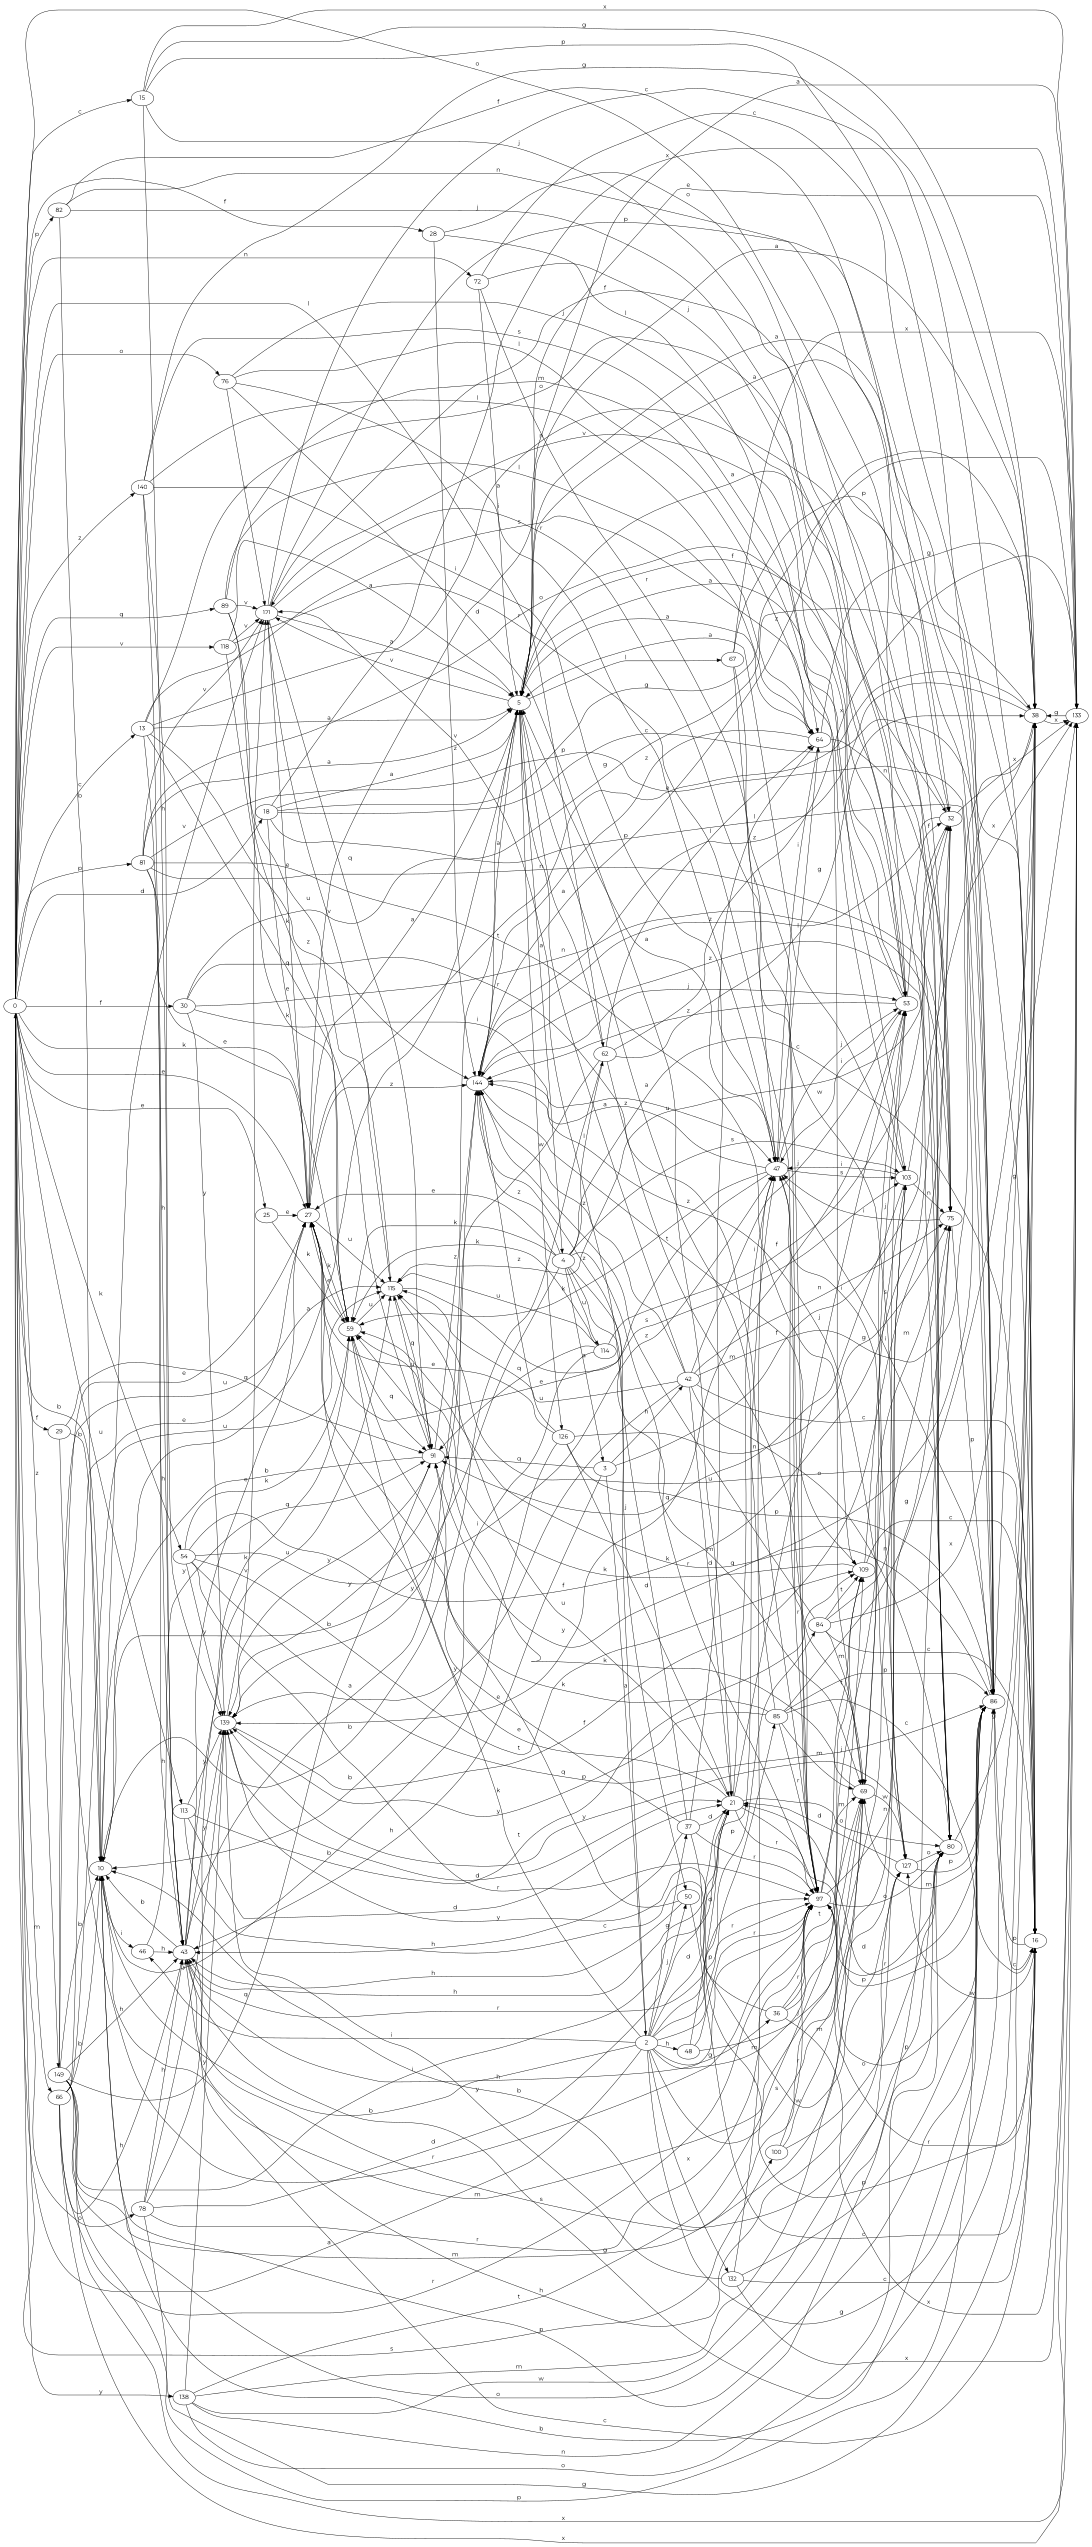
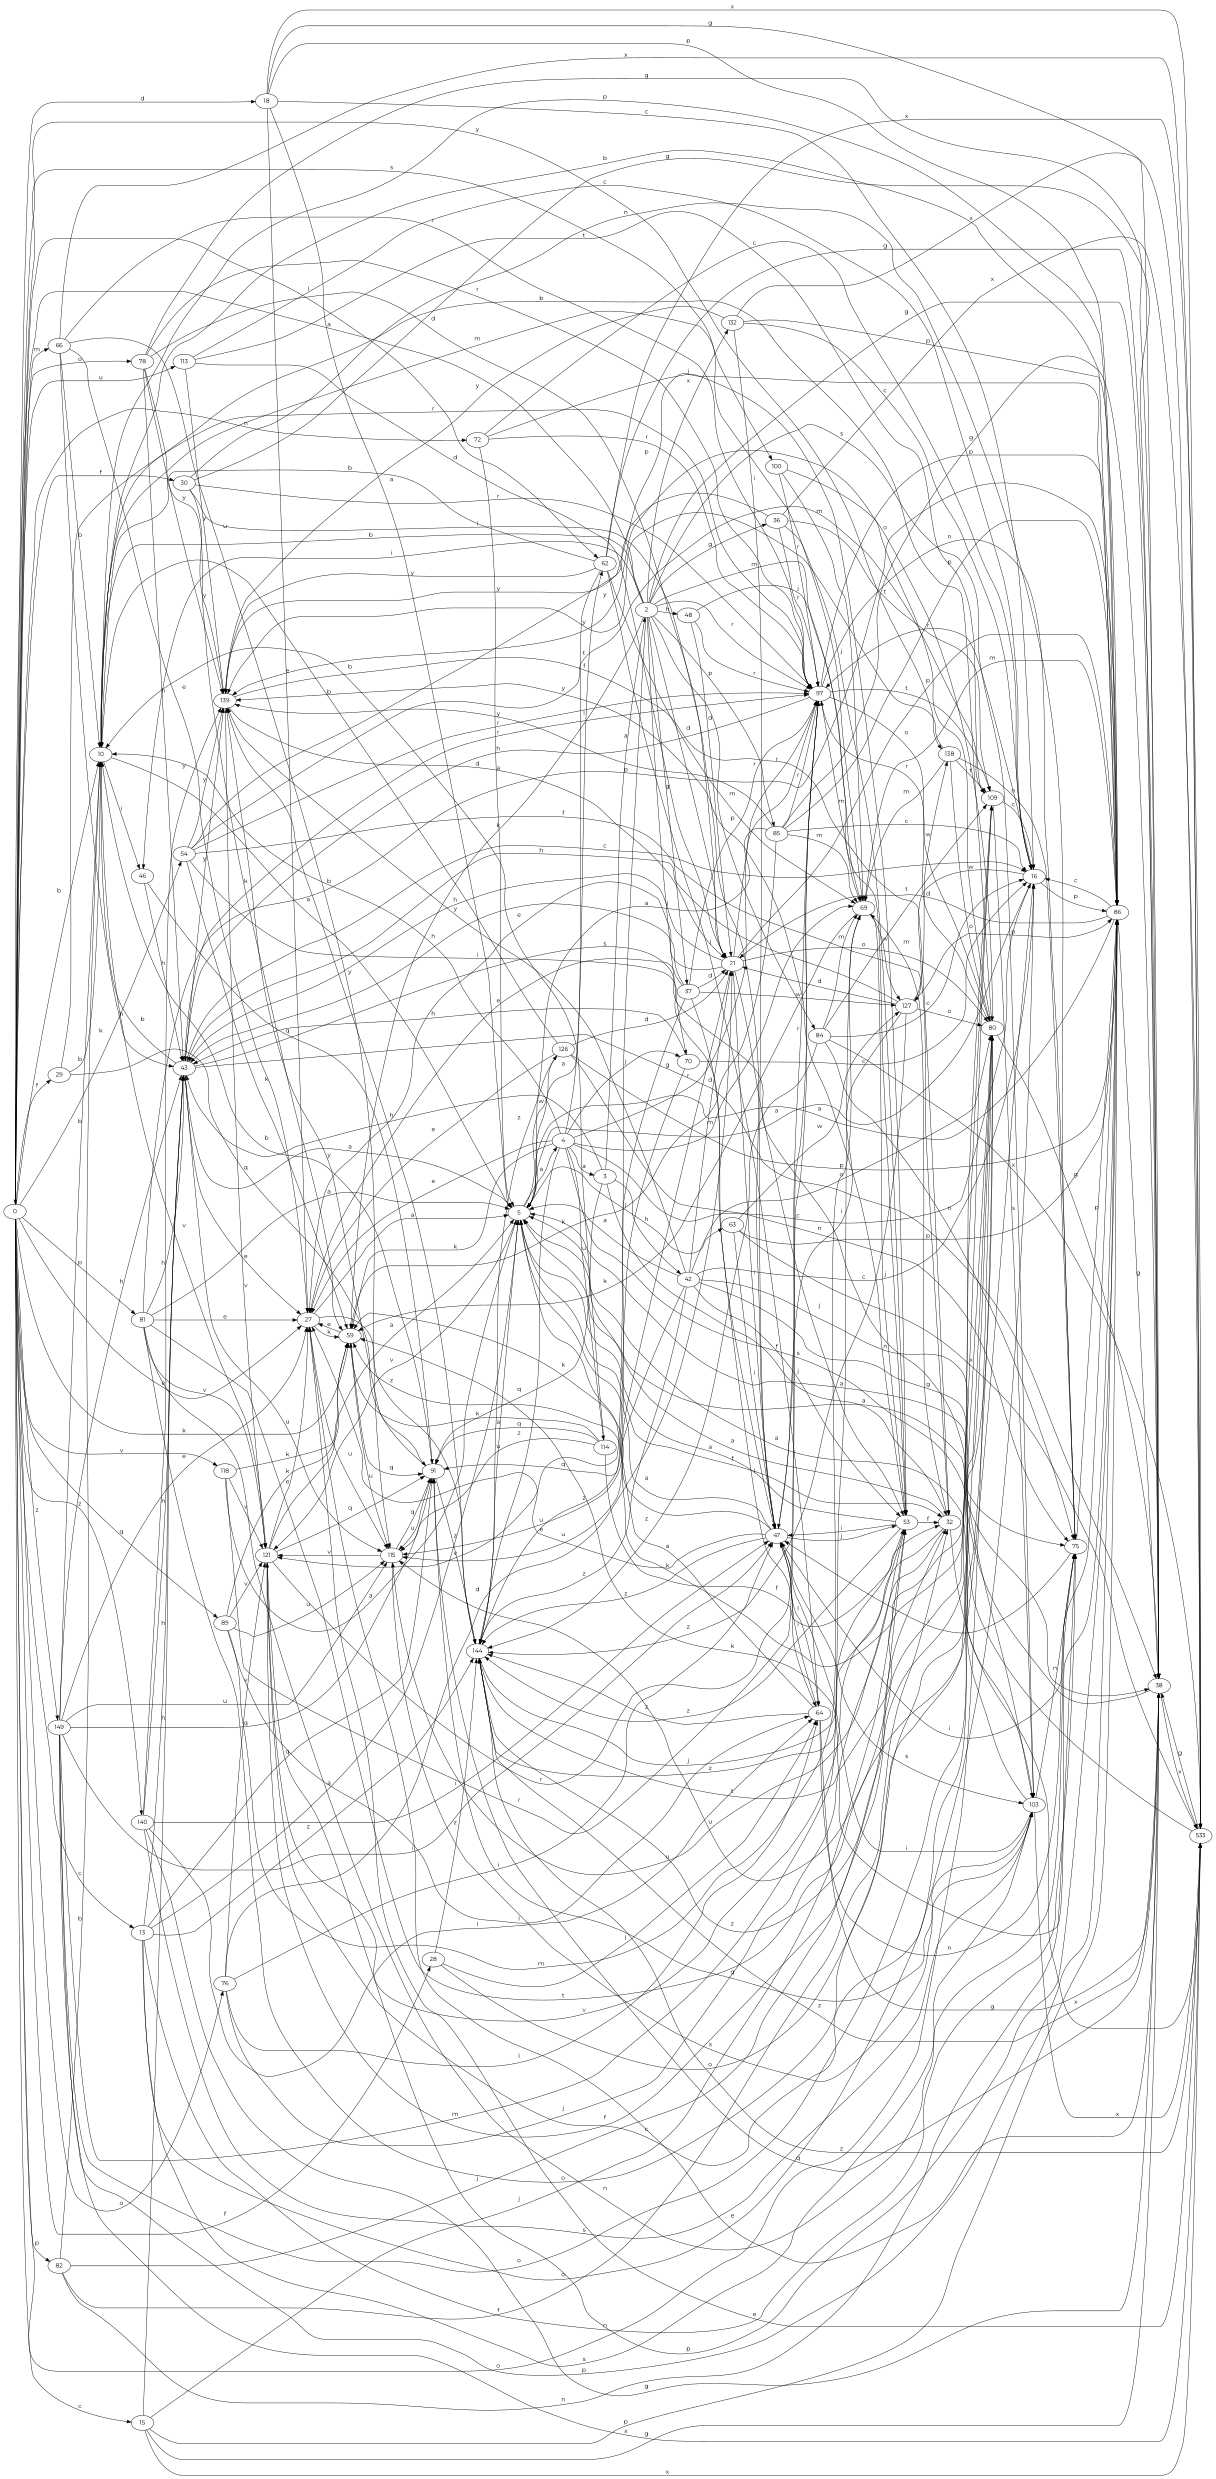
node "67": label "67" -> "63"
node "133": label "133" -> "533"
node "25": removed
node "50": label "50" -> "70"
edge "138" -> "127": reversed
